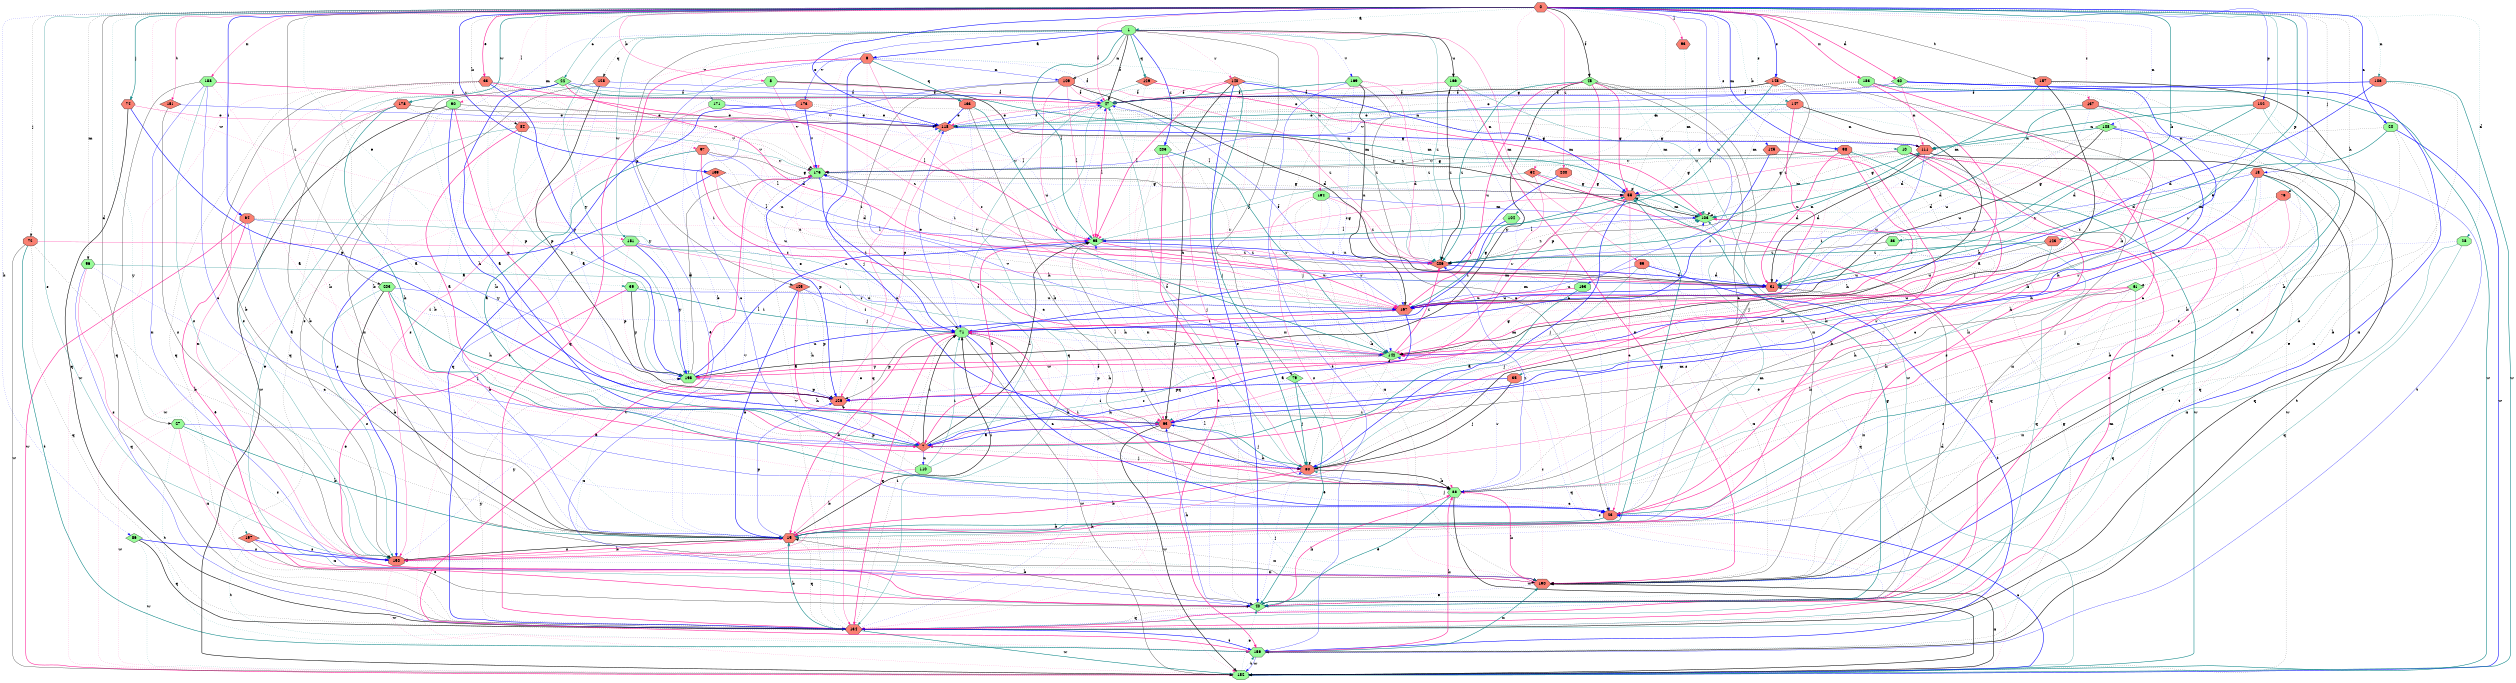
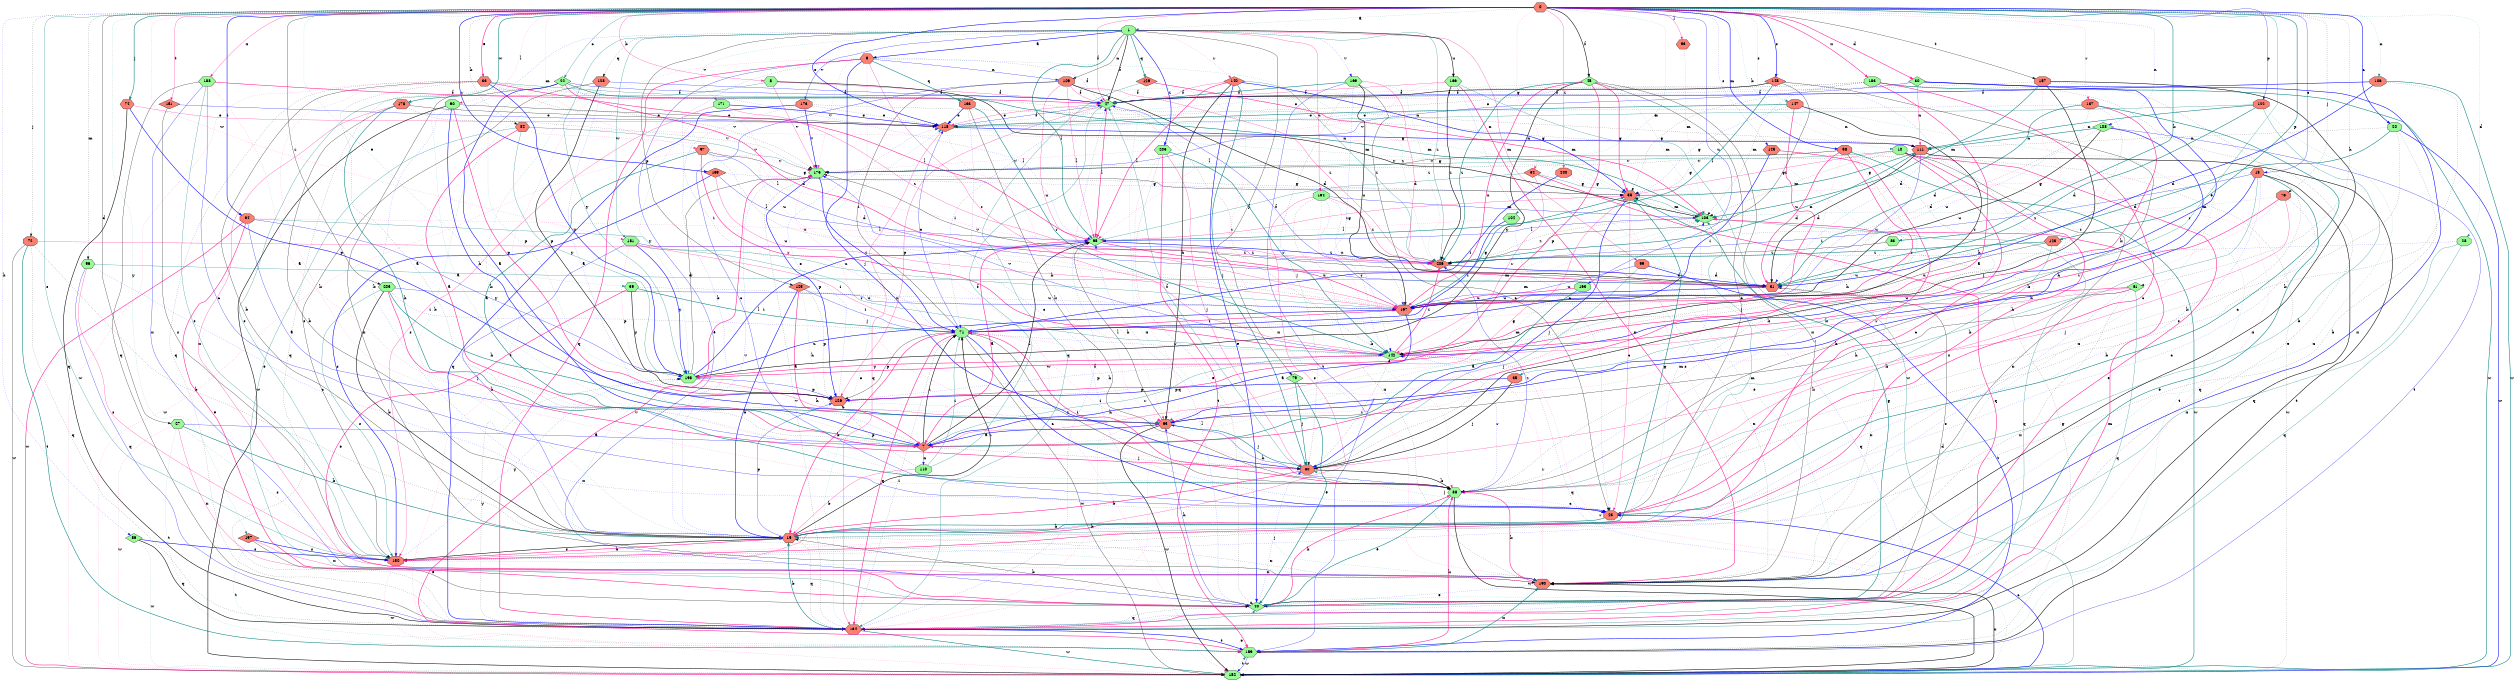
edge "71" -> "88": label "k" -> "z"
